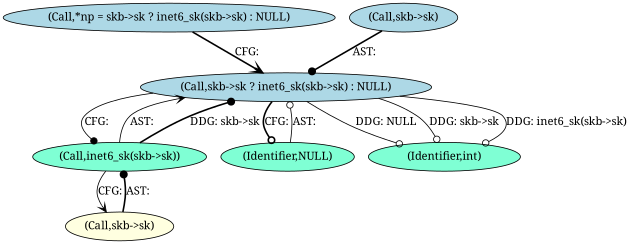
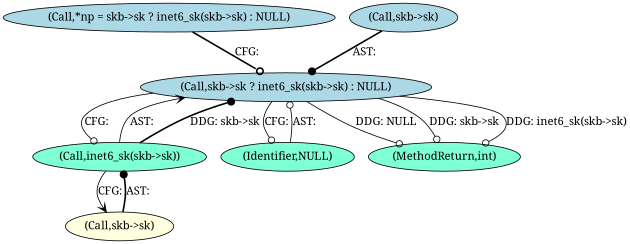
edge "(Call,*np = skb->sk ? inet6_sk(skb->sk) : NULL)" -> "(Call,skb->sk ? inet6_sk(skb->sk) : NULL)": arrowhead vee -> odot
edge "(Call,skb->sk ? inet6_sk(skb->sk) : NULL)" -> "(Call,inet6_sk(skb->sk))": arrowhead dot -> odot
edge "(Call,skb->sk ? inet6_sk(skb->sk) : NULL)" -> "(Identifier,NULL)": style bold -> solid
node "(Identifier,int)": label "(Identifier,int)" -> "(MethodReturn,int)"
